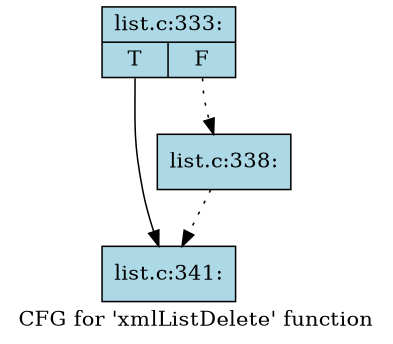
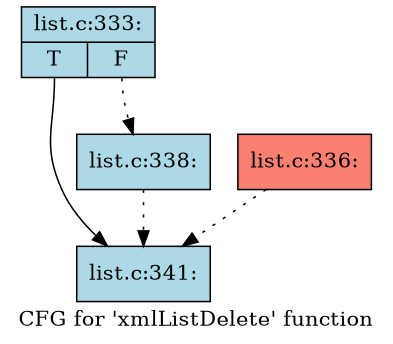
node "list.c:336:": added
